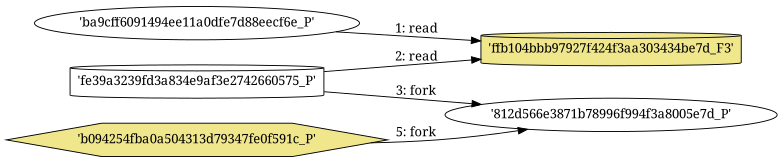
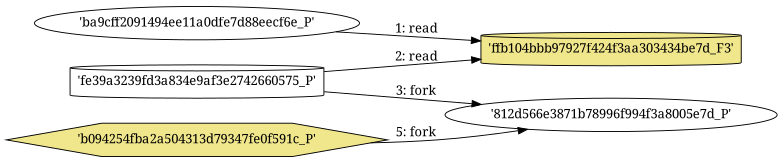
node "'ba9cff6091494ee11a0dfe7d88eecf6e_P'": label "'ba9cff6091494ee11a0dfe7d88eecf6e_P'" -> "'ba9cff2091494ee11a0dfe7d88eecf6e_P'"
node "'b094254fba0a504313d79347fe0f591c_P'": label "'b094254fba0a504313d79347fe0f591c_P'" -> "'b094254fba2a504313d79347fe0f591c_P'"
